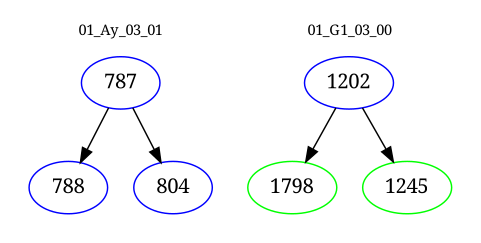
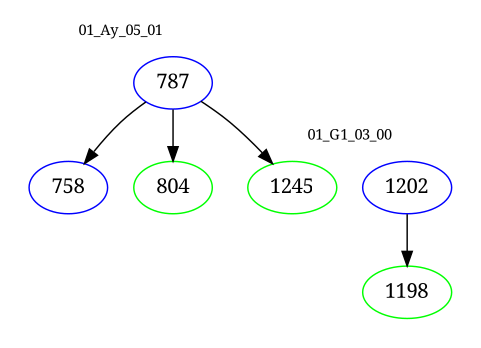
cluster "01_Ay_03_01": label "01_Ay_03_01" -> "01_Ay_05_01"
edge "1202" -> "1245": now "787" -> "1245"
node "788": label "788" -> "758"
node "804": color blue -> green
node "1798": label "1798" -> "1198"
